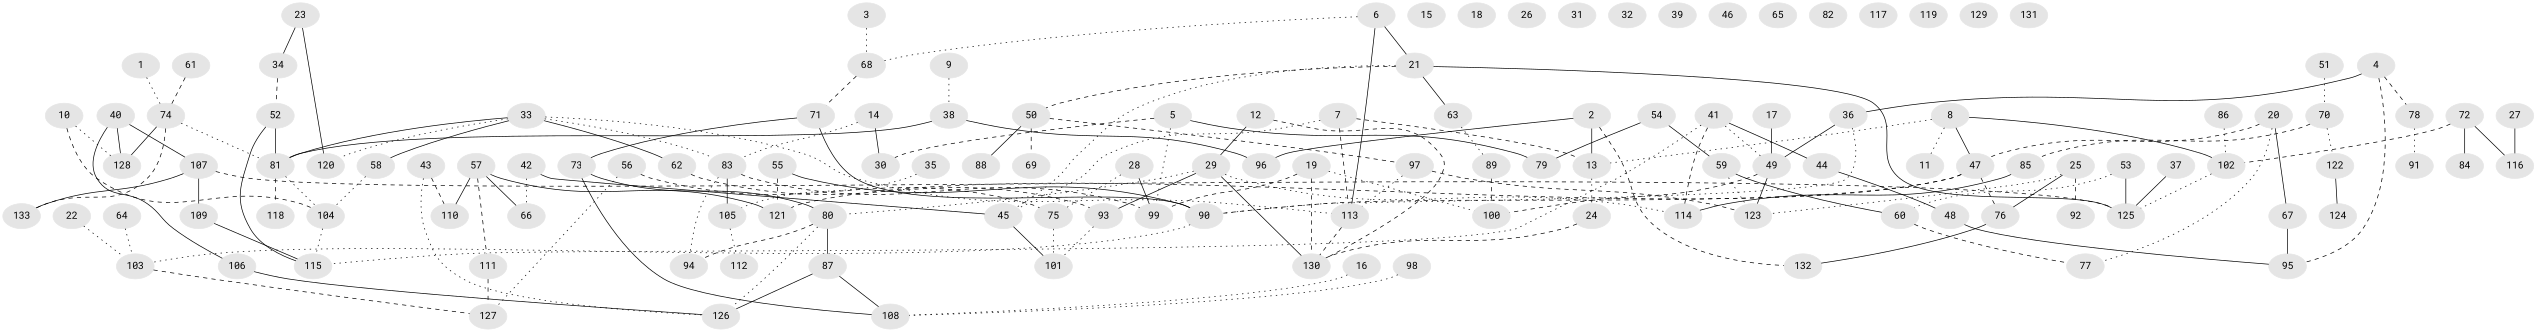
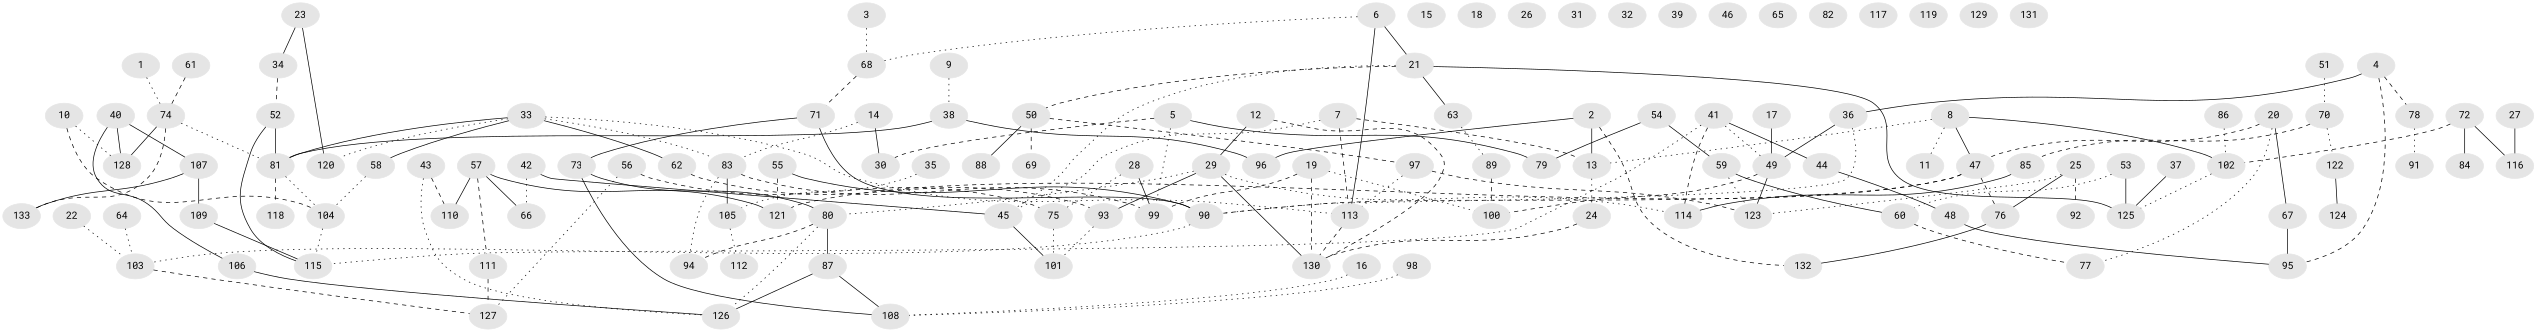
edge "107" -- "125": removed
